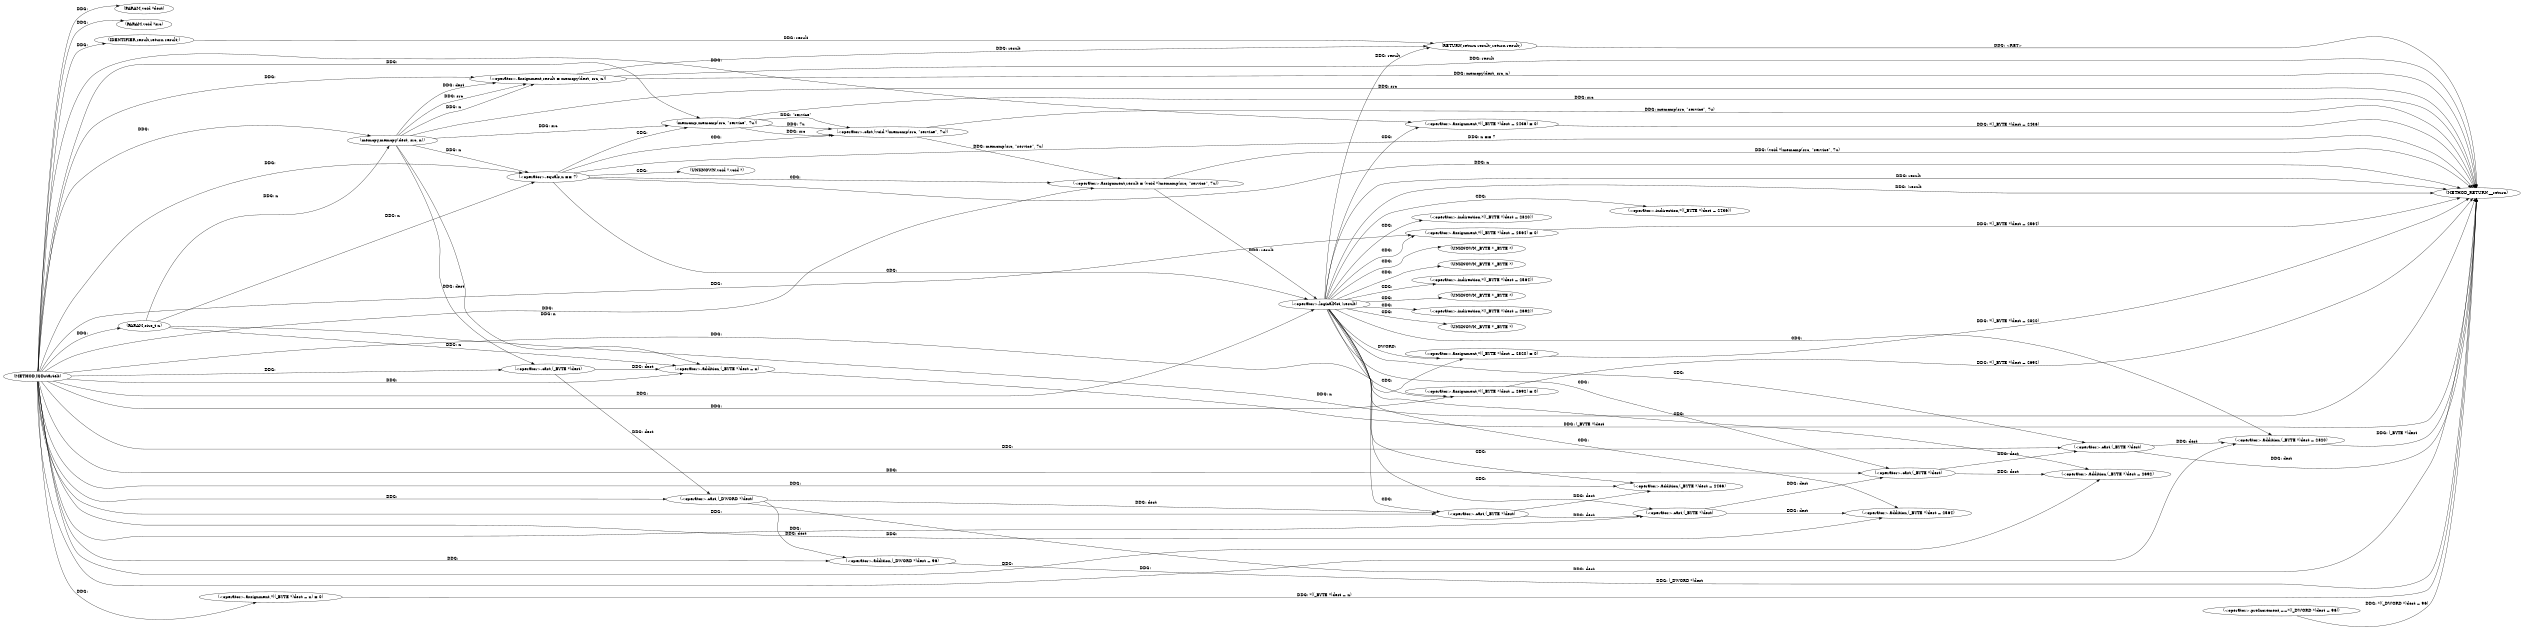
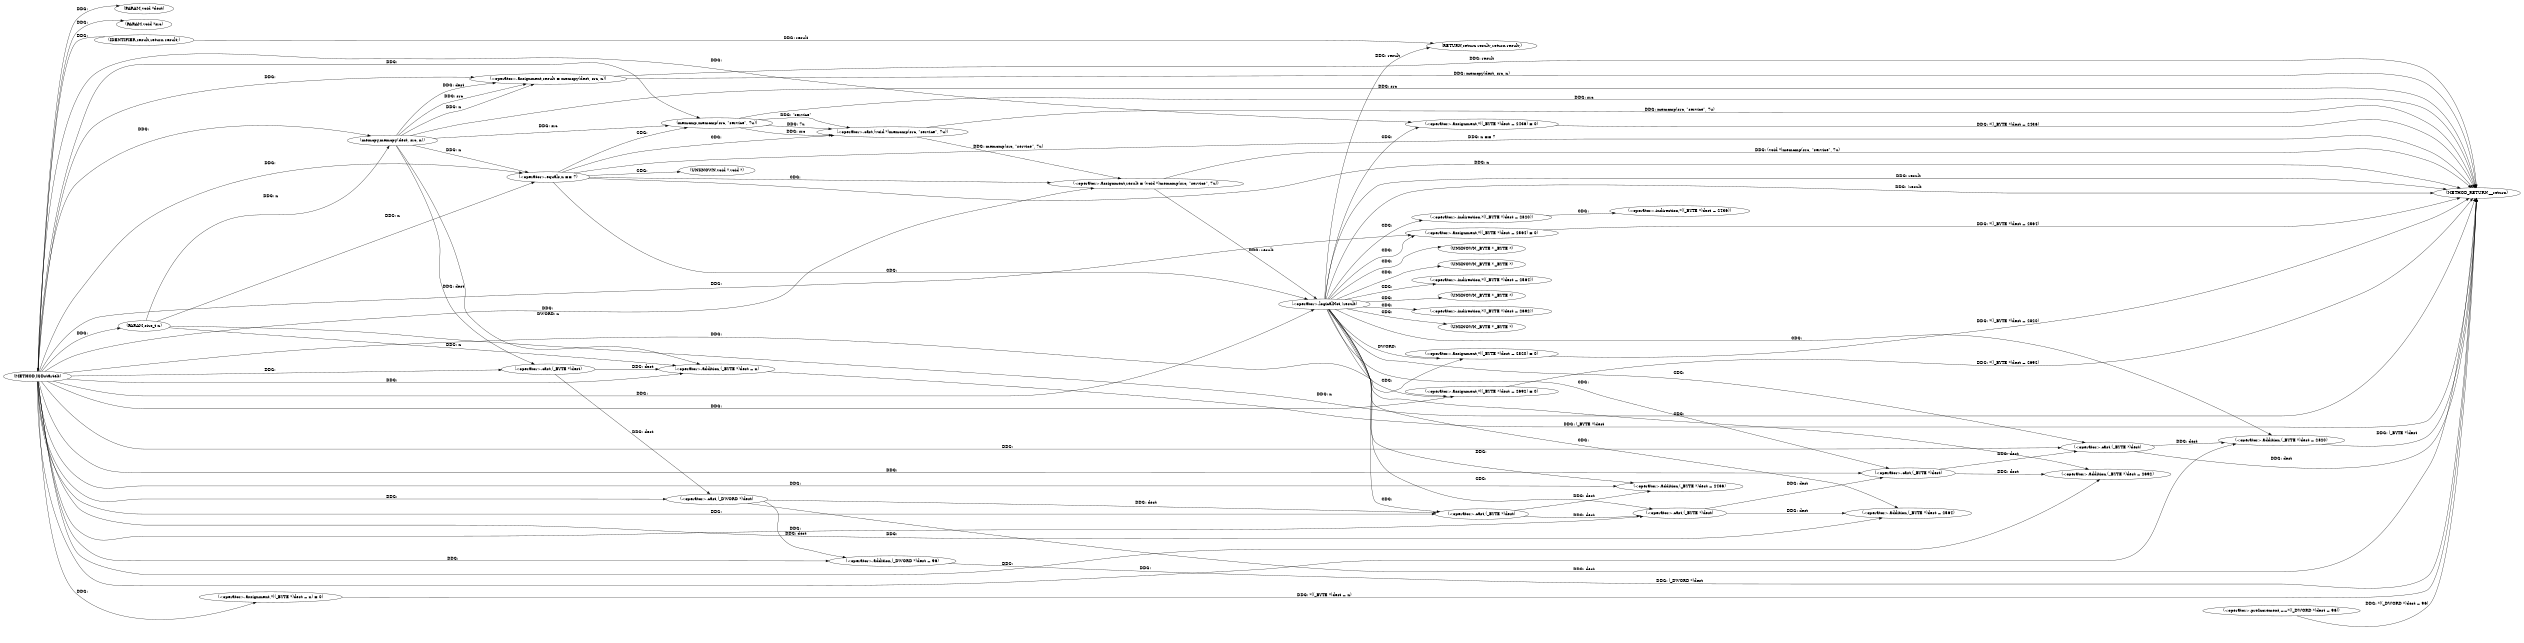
edge "(RETURN,return result;,return result;)" -> "(METHOD_RETURN,__return)": removed, label "DDG: <RET>"
edge "(<operator>.assignment,result = memcpy(dest, src, n))" -> "(RETURN,return result;,return result;)": removed, label "DDG: result"
edge "(METHOD,IGDstartelt)" -> "(IDENTIFIER,result,return result;)": reversed
edge "(<operator>.logicalNot,!result)" -> "(<operator>.indirection,*((_BYTE *)dest + 2436))": now "(<operator>.indirection,*((_BYTE *)dest + 2820))" -> "(<operator>.indirection,*((_BYTE *)dest + 2436))"
edge "(memcpy,memcpy(dest, src, n))" -> "(<operator>.addition,(_BYTE *)dest + n)": label "DDG: n" -> "DWORD: n"
edge "(<operator>.logicalNot,!result)" -> "(<operator>.addition,(_BYTE *)dest + 2436)": label "CDG: " -> "DDG: "
